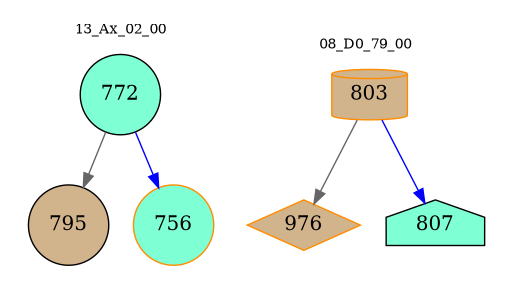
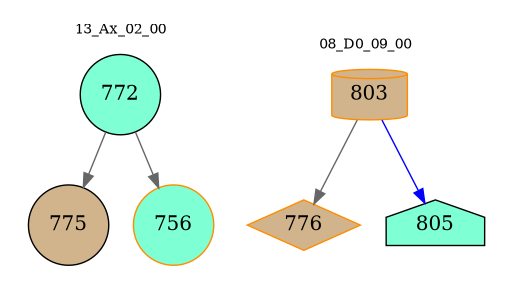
cluster "08_D0_79_00": label "08_D0_79_00" -> "08_D0_09_00"
edge "772" -> "756": color blue -> gray40
node "795": label "795" -> "775"
node "976": label "976" -> "776"
node "807": label "807" -> "805"
